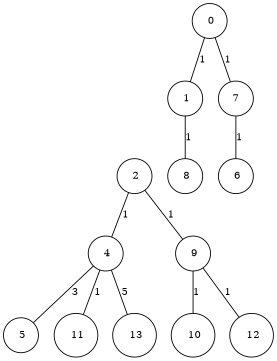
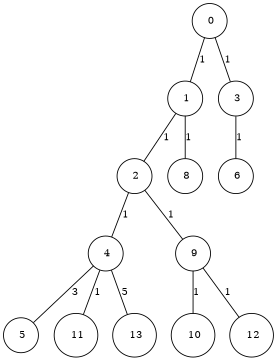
node "7": label "7" -> "3"
edge "1" -- "2": added, label "1"
